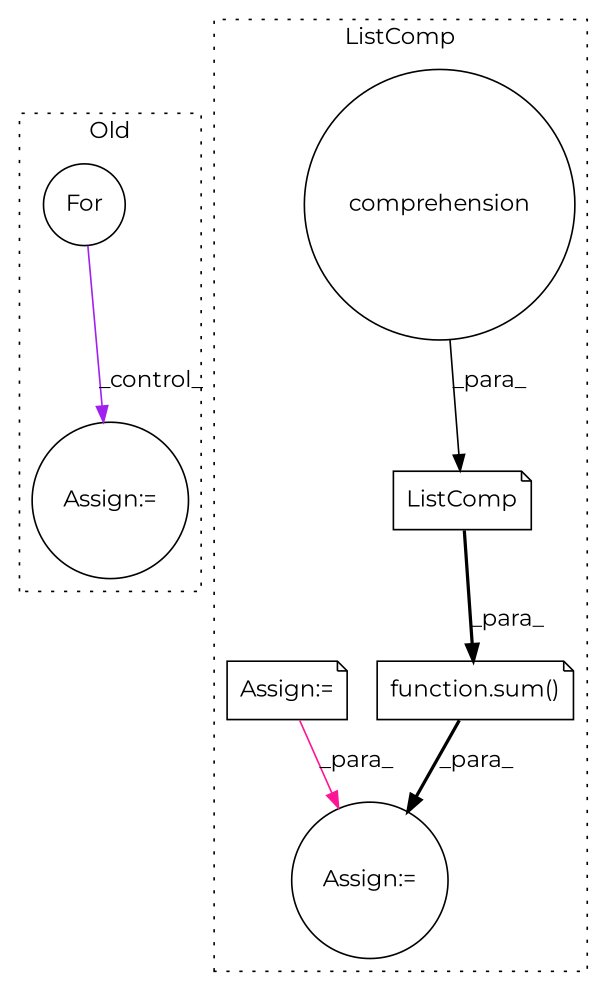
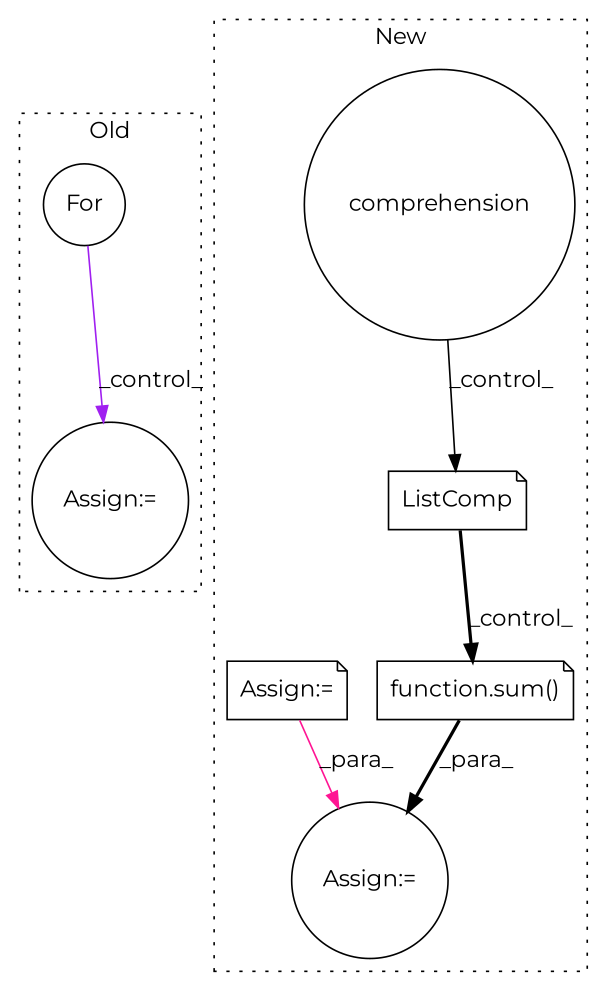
cluster "ListComp": label "ListComp" -> "New"
edge "comprehension" -> "ListComp": label "_para_" -> "_control_"
edge "ListComp" -> "function.sum()": label "_para_" -> "_control_"
